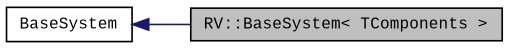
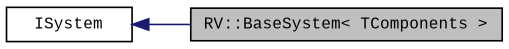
node "BaseSystem": label "BaseSystem" -> "ISystem"
